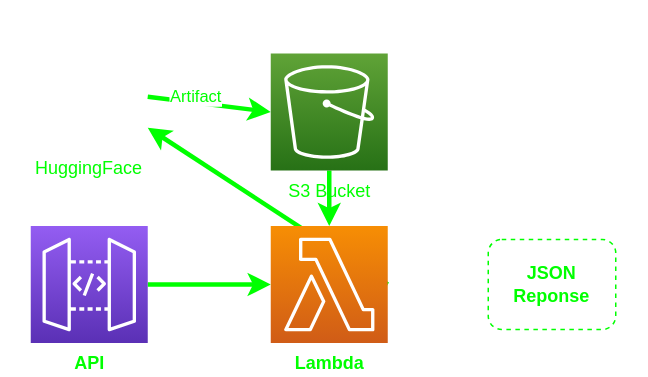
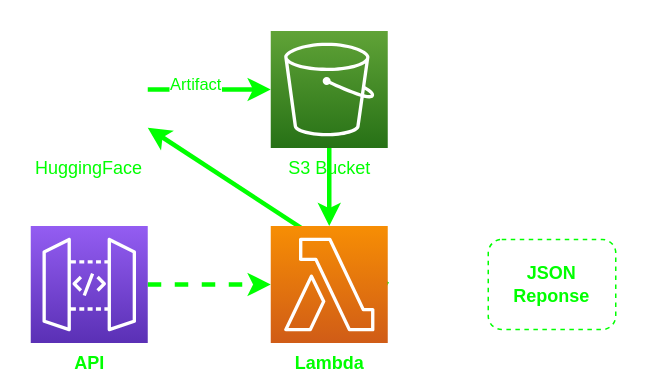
node "S3 Bucket": moved (329, 112) -> (329, 89)
edge "API" -> "Lambda": style solid -> dashed
